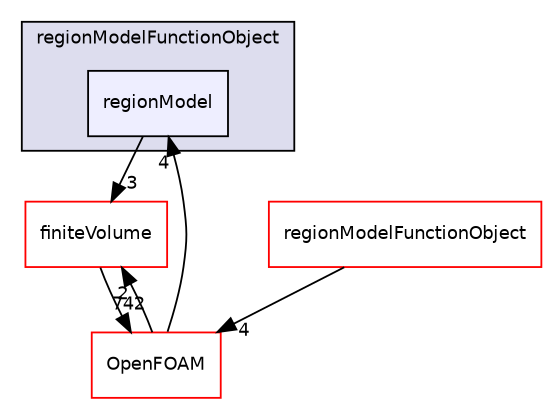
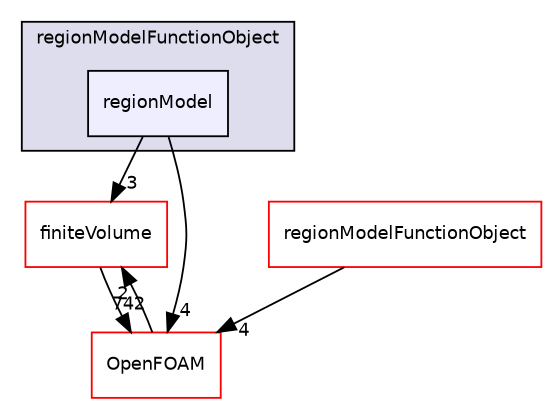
edge "OpenFOAM" -> "regionModel": reversed
